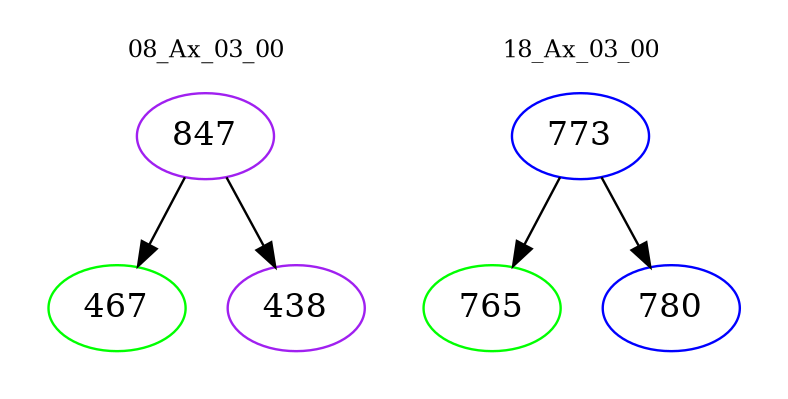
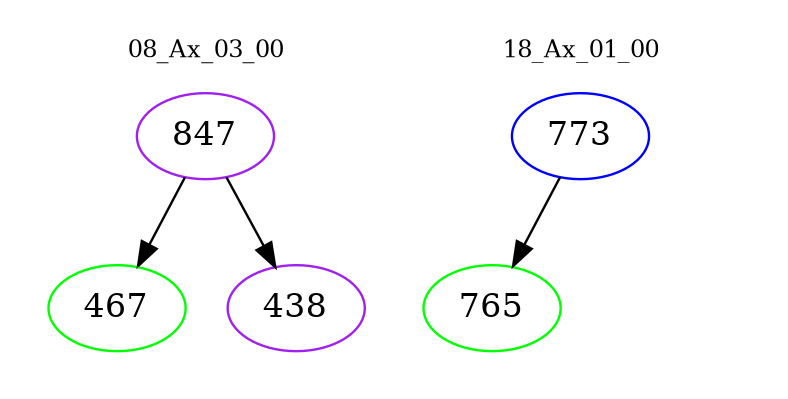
cluster "18_Ax_03_00": label "18_Ax_03_00" -> "18_Ax_01_00"
node "780": removed
